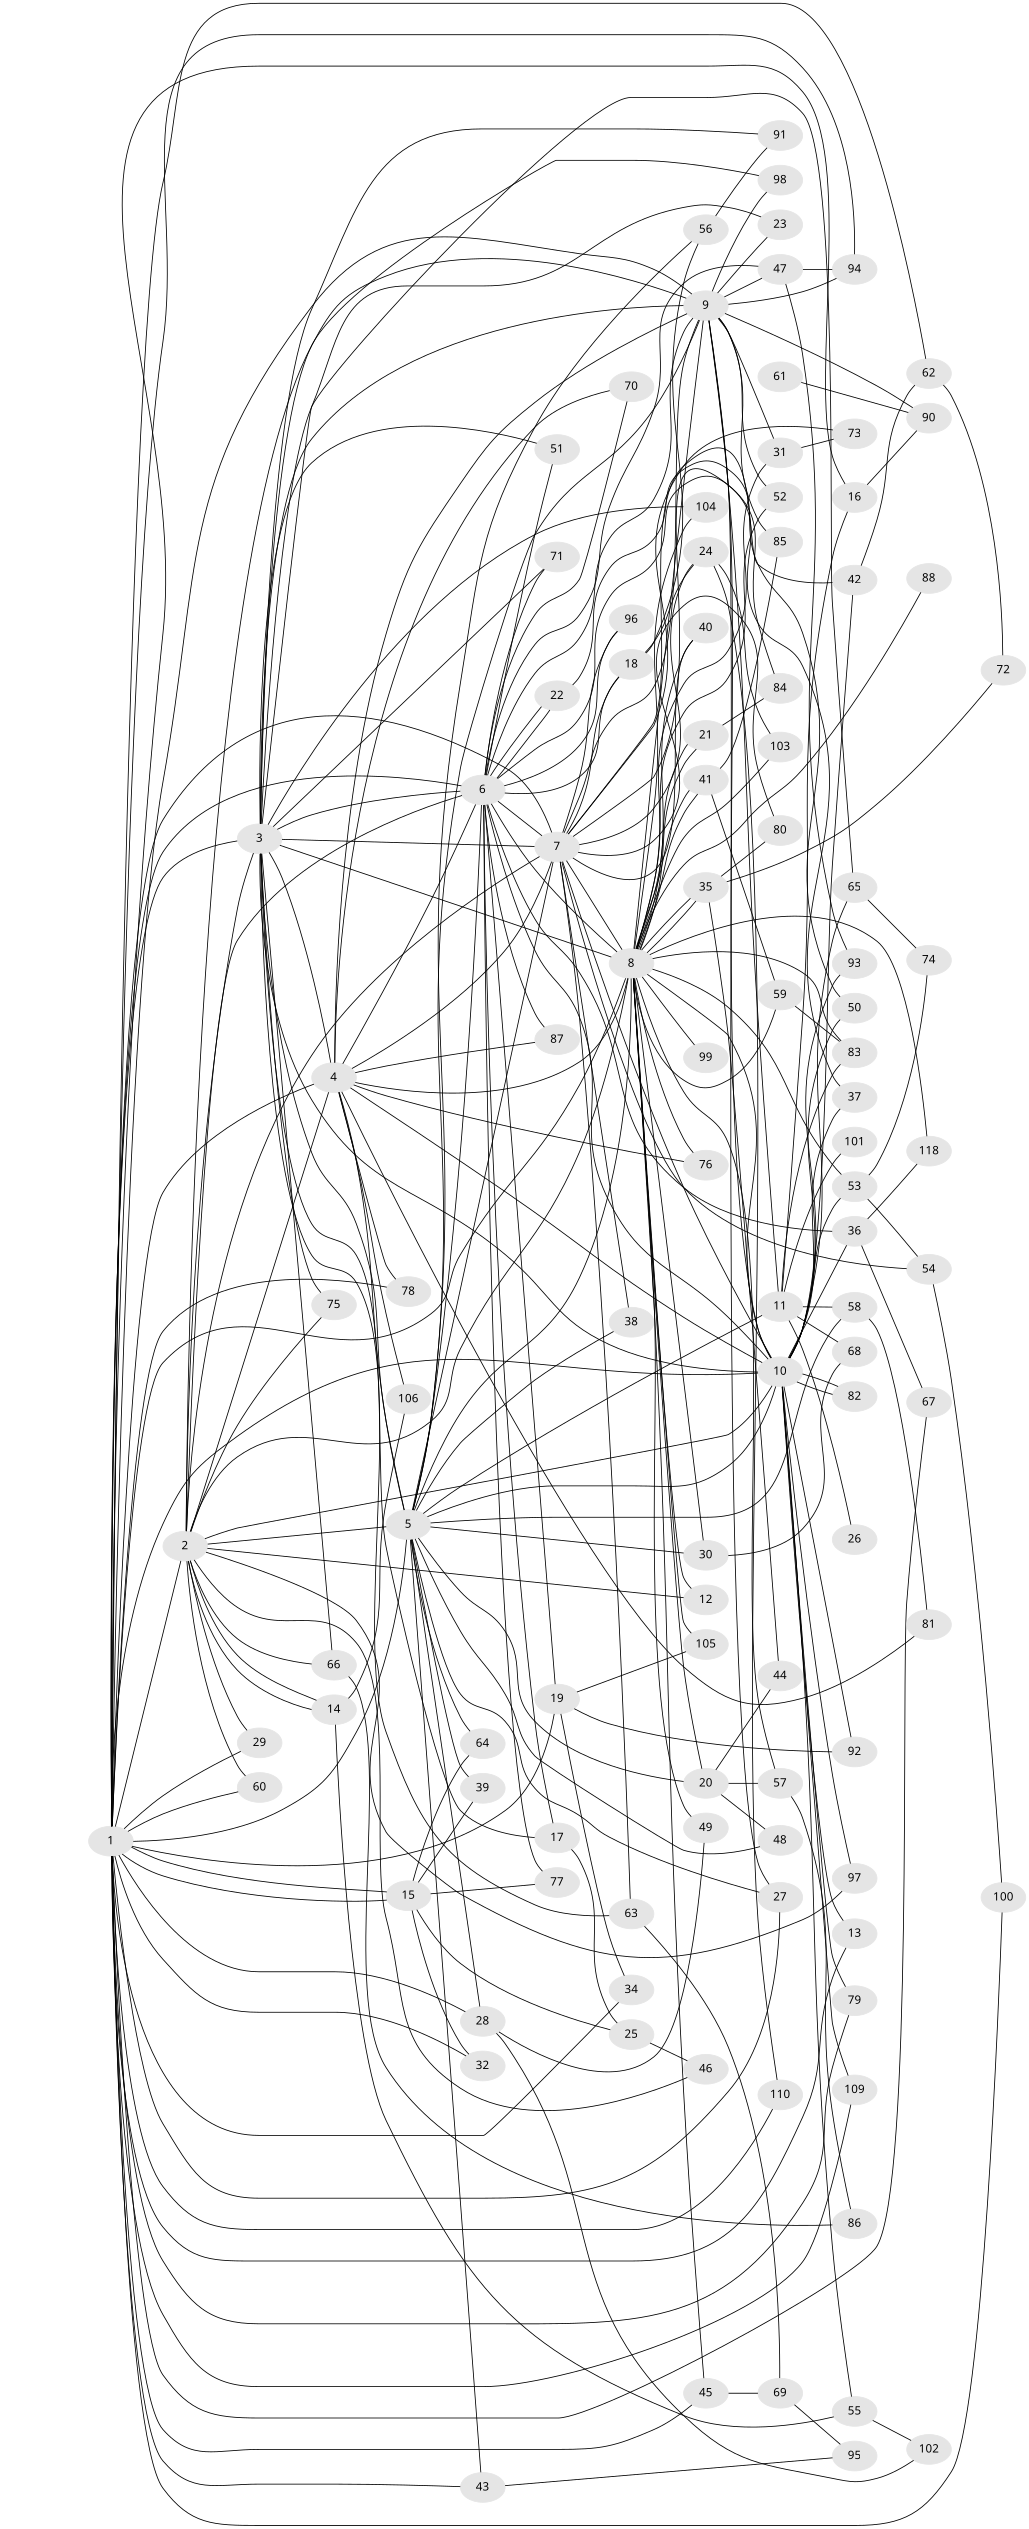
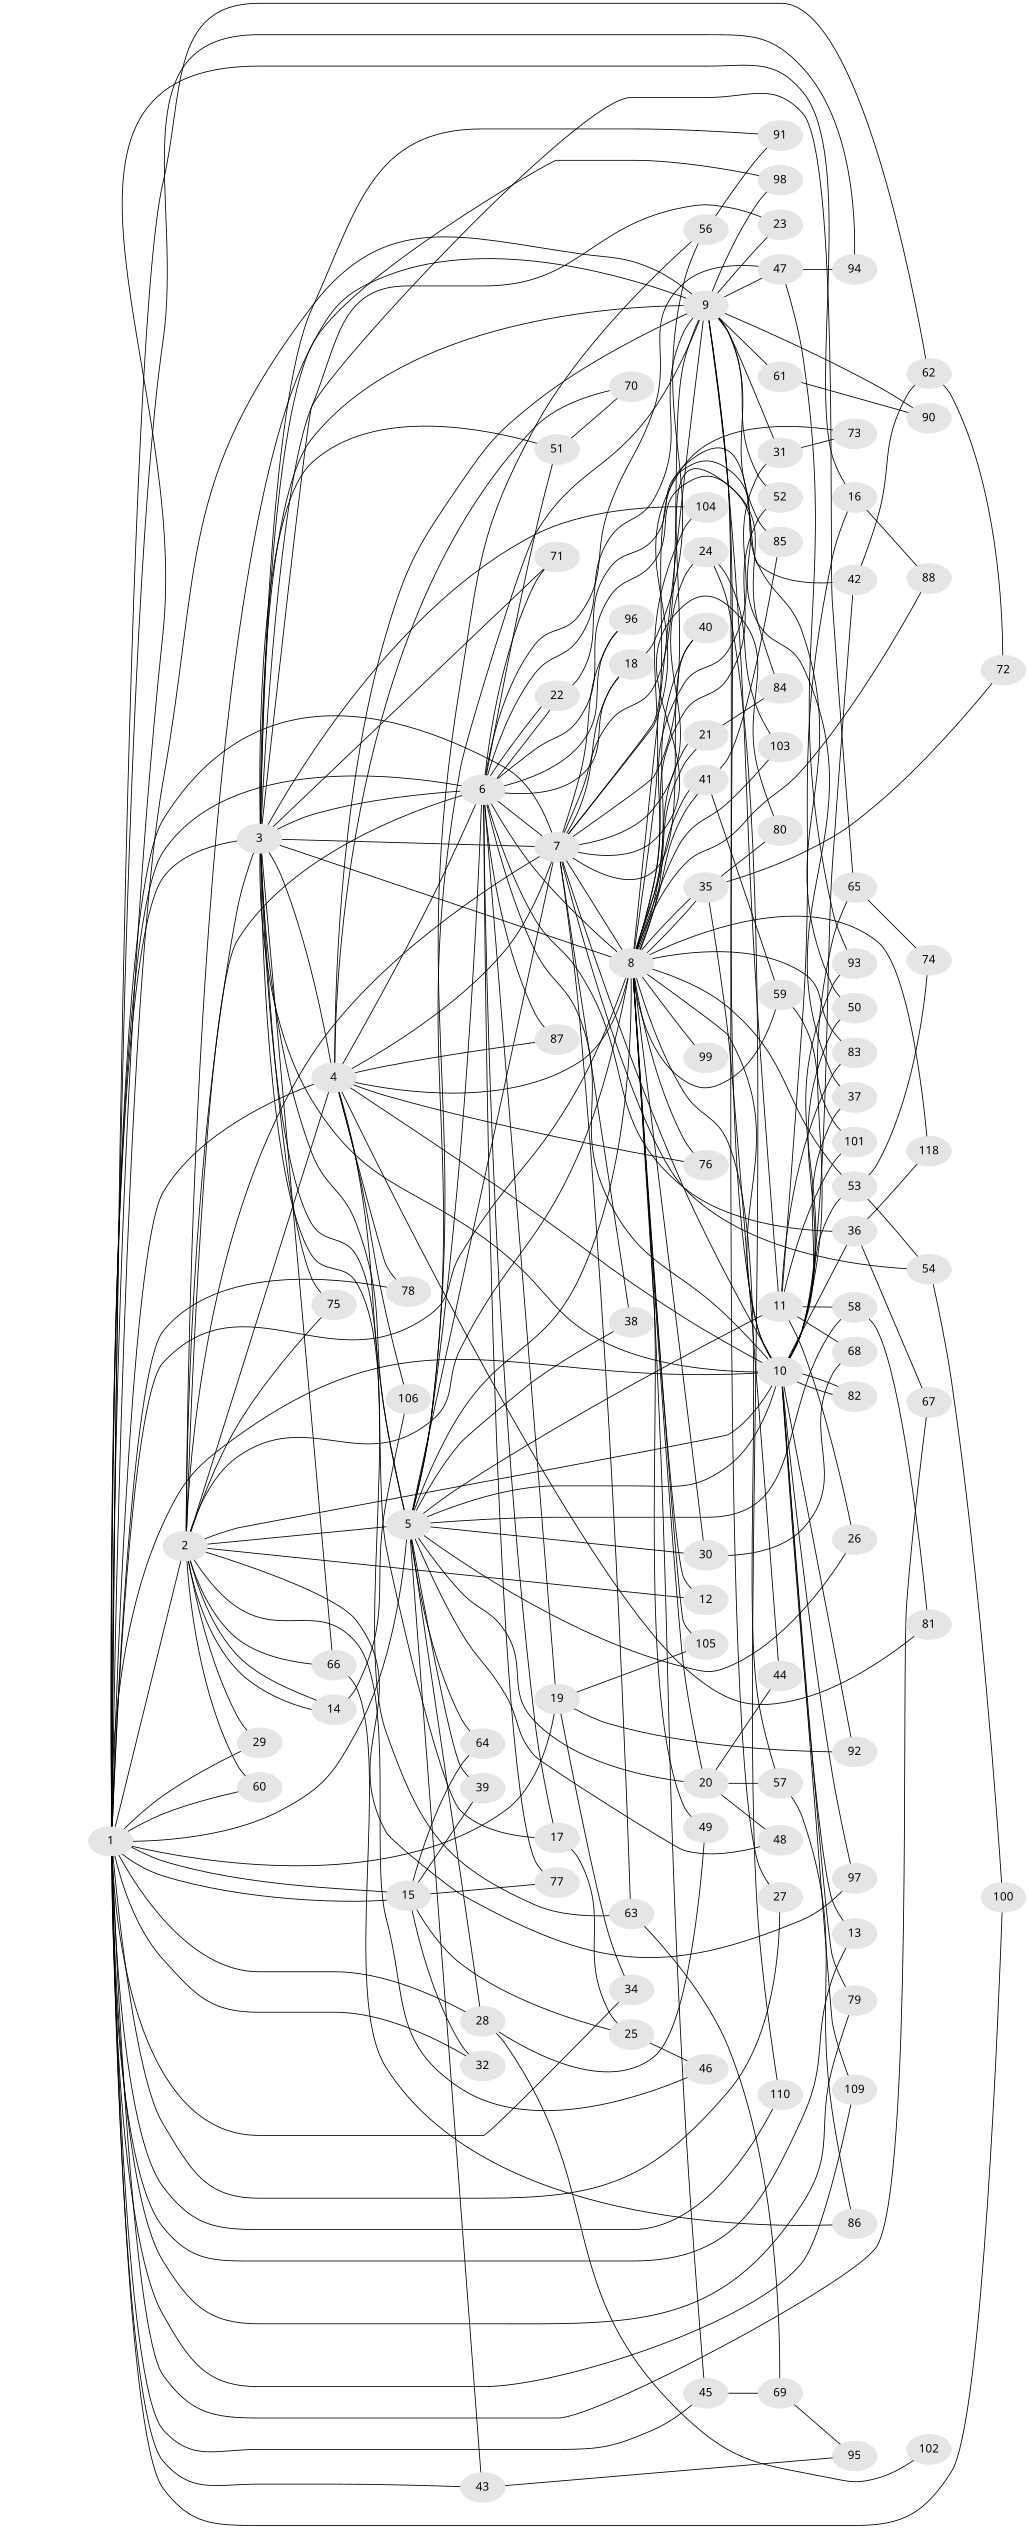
edge "94" -- "9": now "61" -- "9"
edge "90" -- "16": now "88" -- "16"
edge "70" -- "6": now "70" -- "51"
edge "24" -- "18": removed
edge "59" -- "83": now "59" -- "101"
edge "5" -- "27": now "5" -- "26"
node "55": removed
